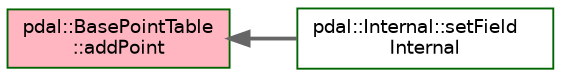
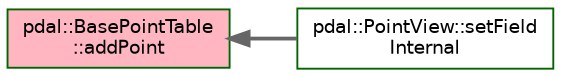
node "pdal::Internal::setField Internal": label "pdal::Internal::setField Internal" -> "pdal::PointView::setField Internal"
